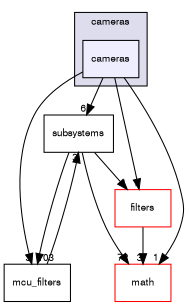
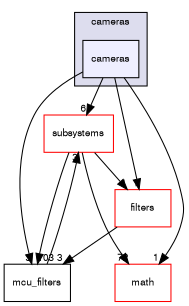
node "subsystems": color black -> red
edge "filters" -> "math": now "filters" -> "mcu_filters"
